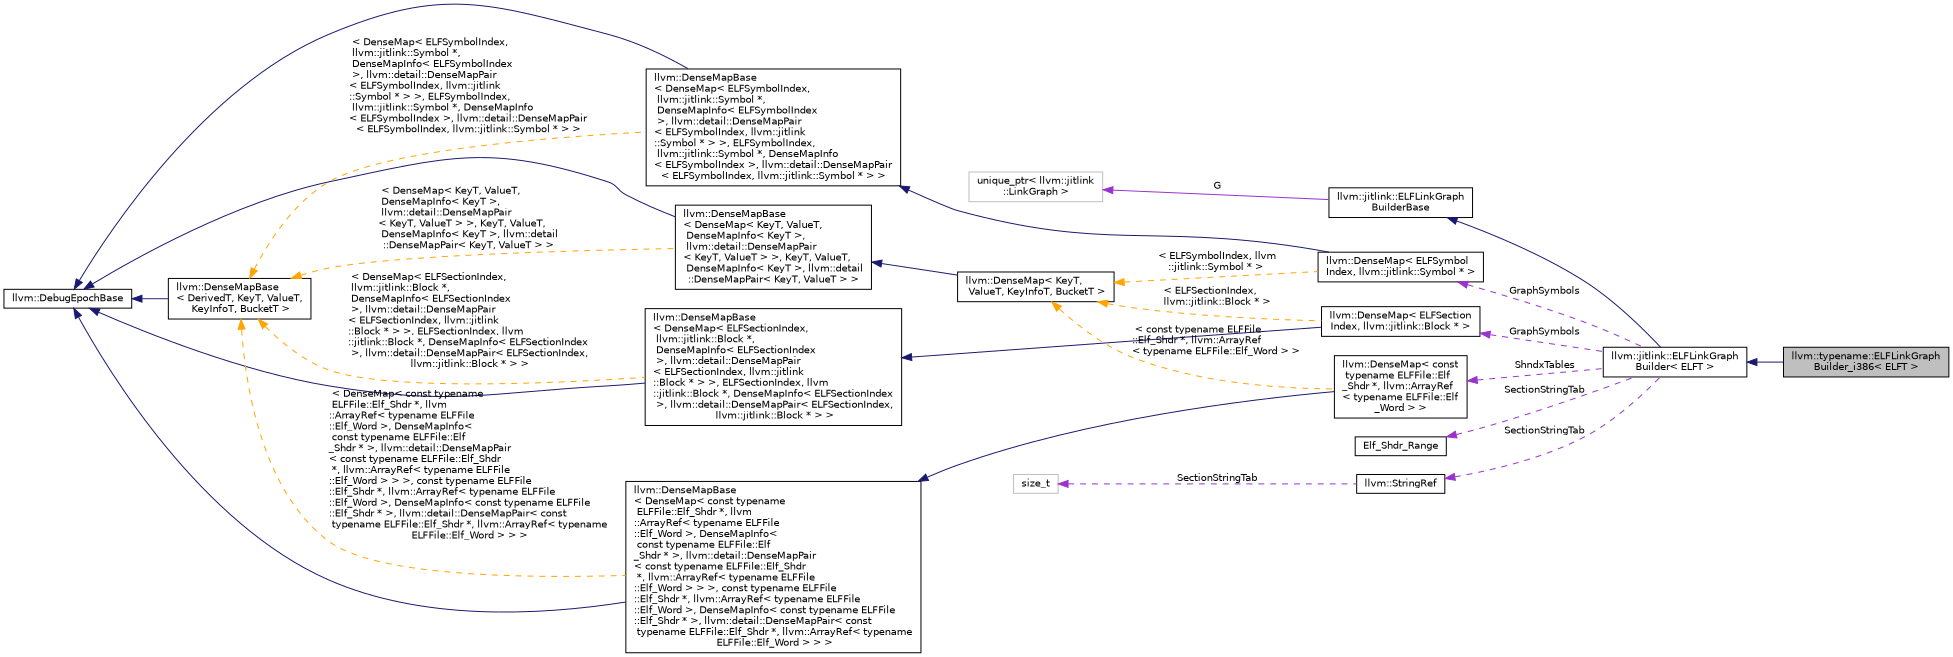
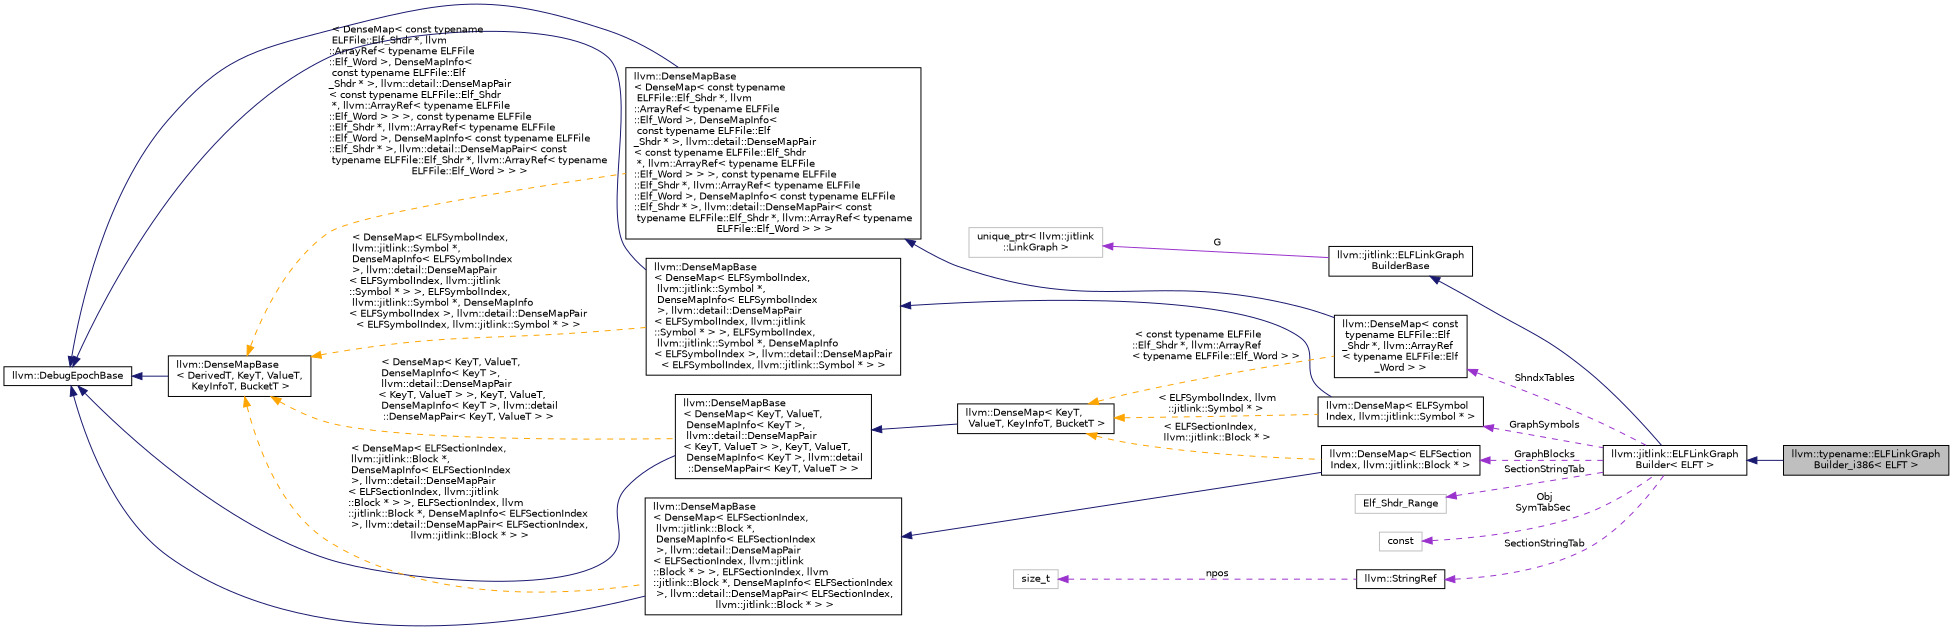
edge "llvm::jitlink::ELFLinkGraph Builder< ELFT >" -> "llvm::DenseMap< ELFSection Index, llvm::jitlink::Block * >": label " GraphSymbols" -> " GraphBlocks"
node "Elf_Shdr_Range": color black -> grey75
edge "llvm::StringRef" -> "size_t": label " SectionStringTab" -> " npos"
node "const": added
